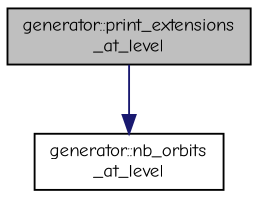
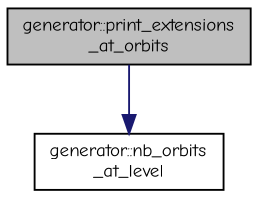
node "generator::print_extensions _at_level": label "generator::print_extensions _at_level" -> "generator::print_extensions _at_orbits"
